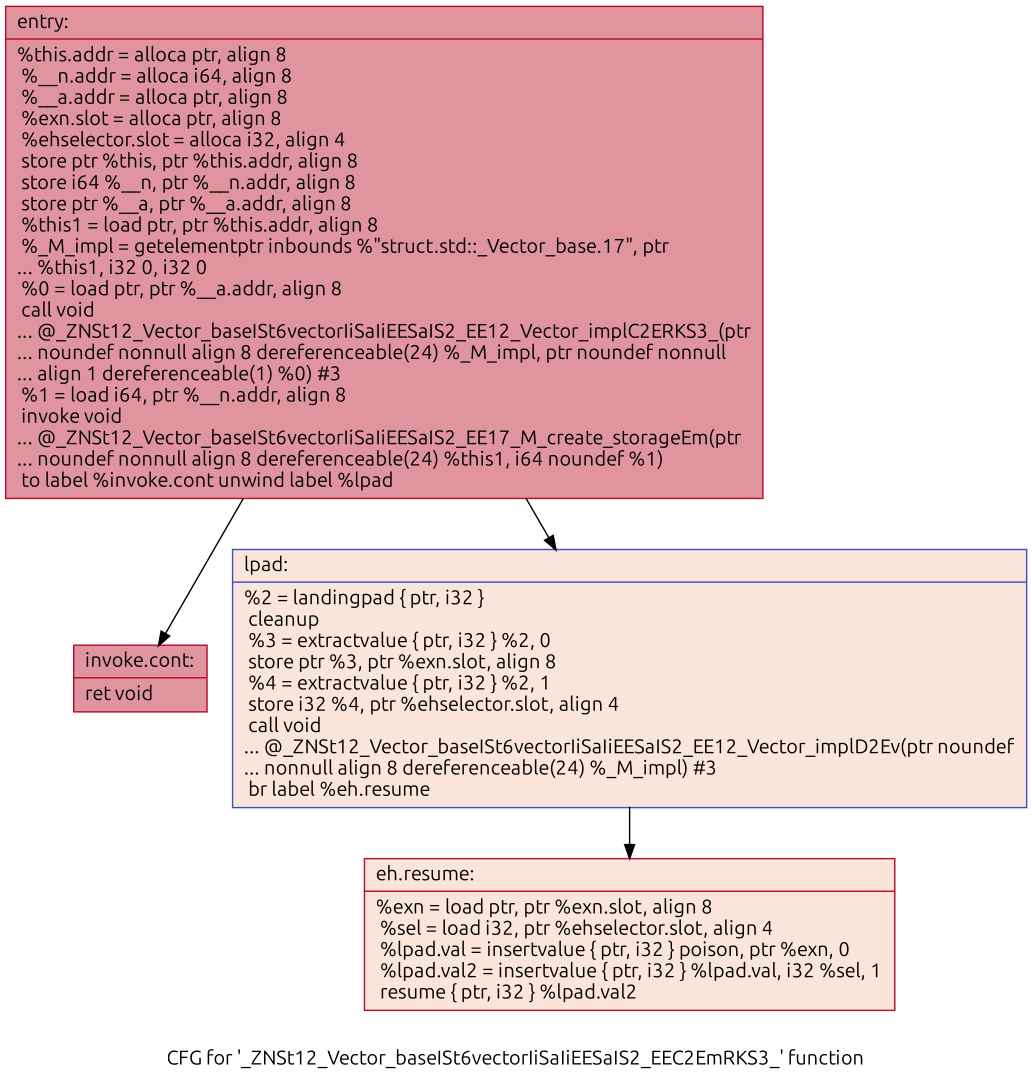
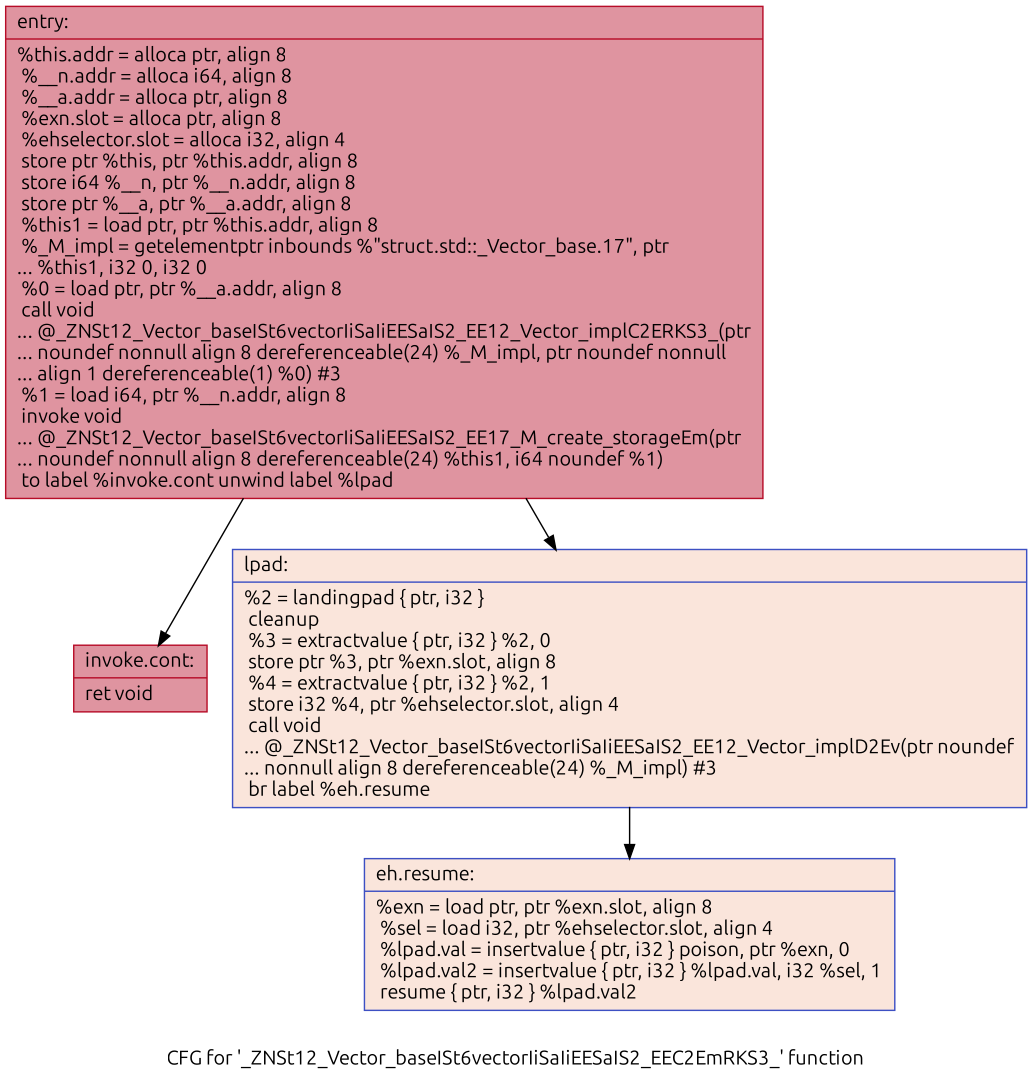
node "eh.resume:": color #b70d28ff -> #3d50c3ff
